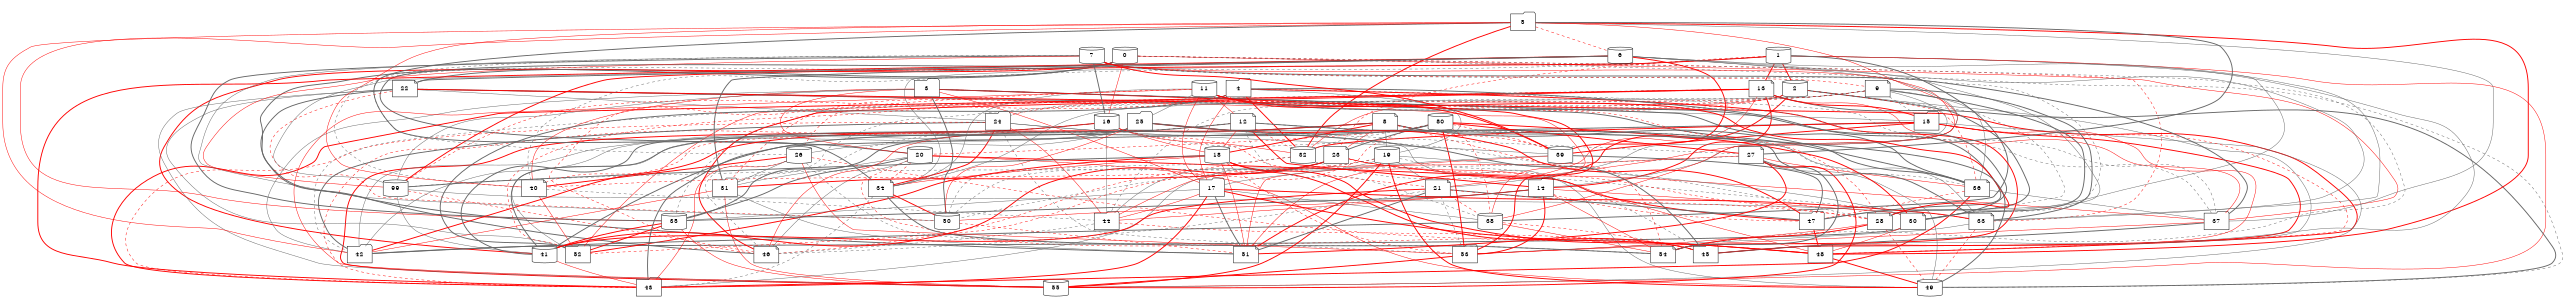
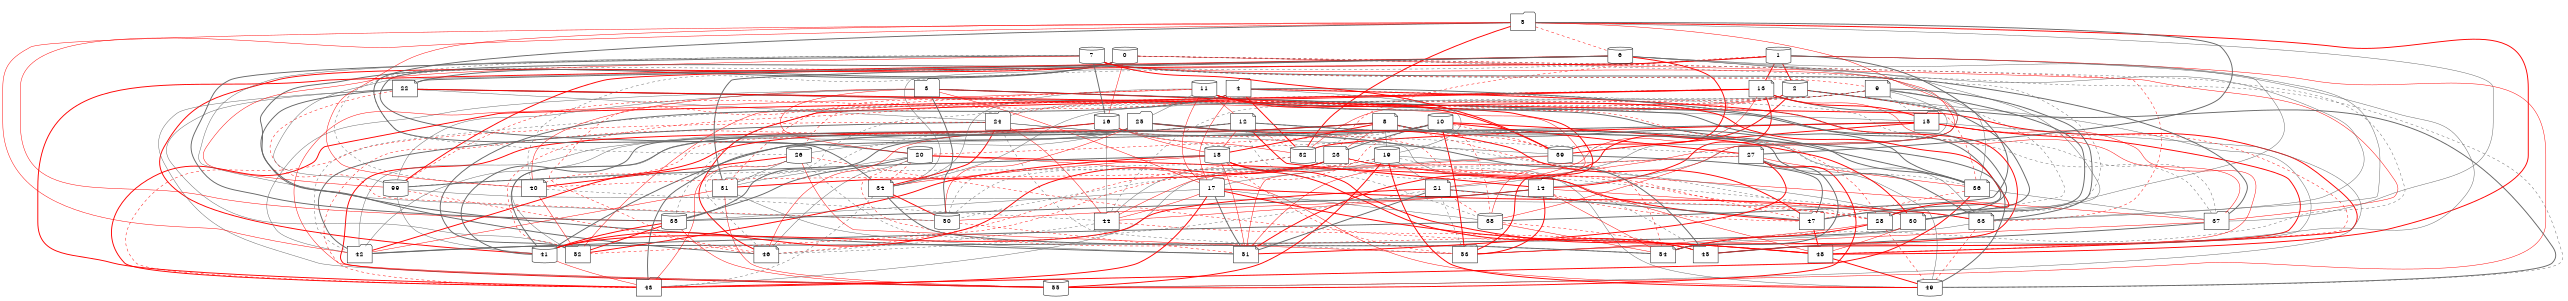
node "80": label "80" -> "10"
edge "16" -- "21": now "16" -- "47"
edge "53" -- "55": removed
